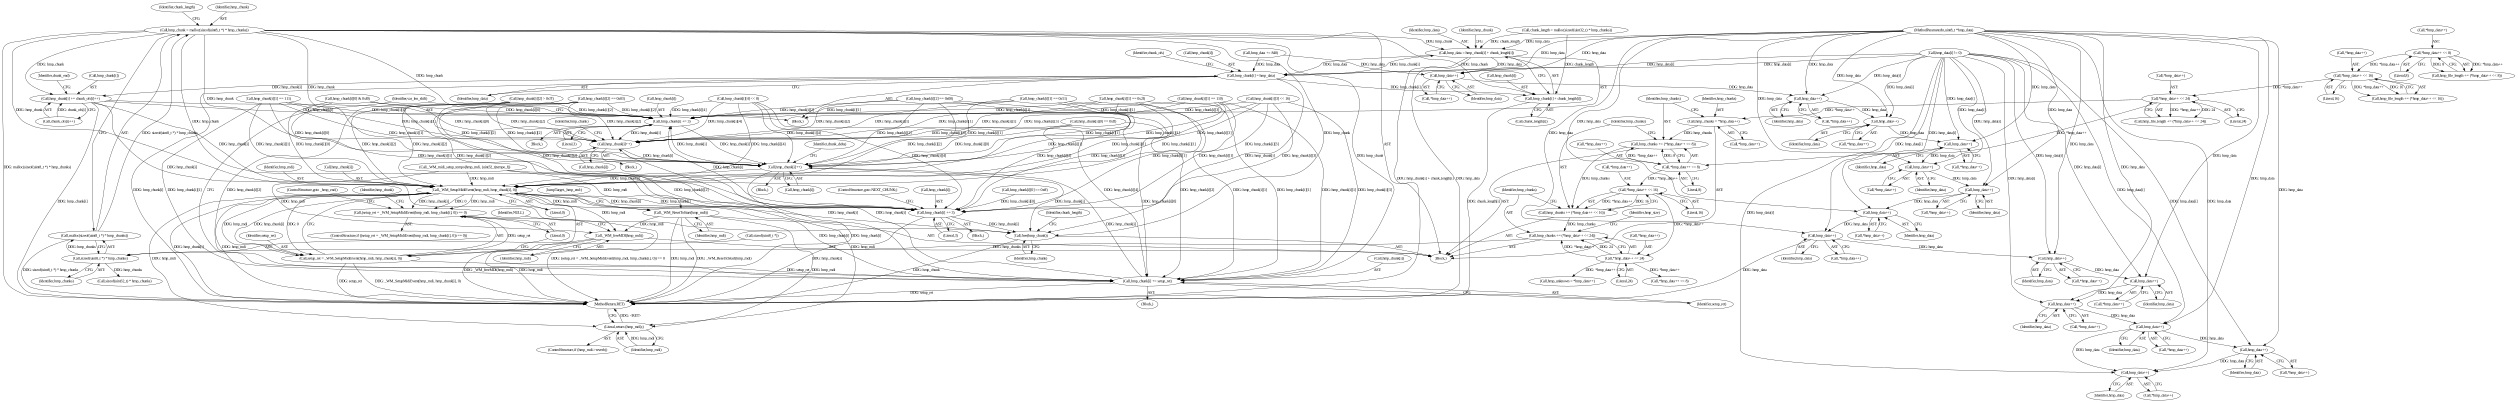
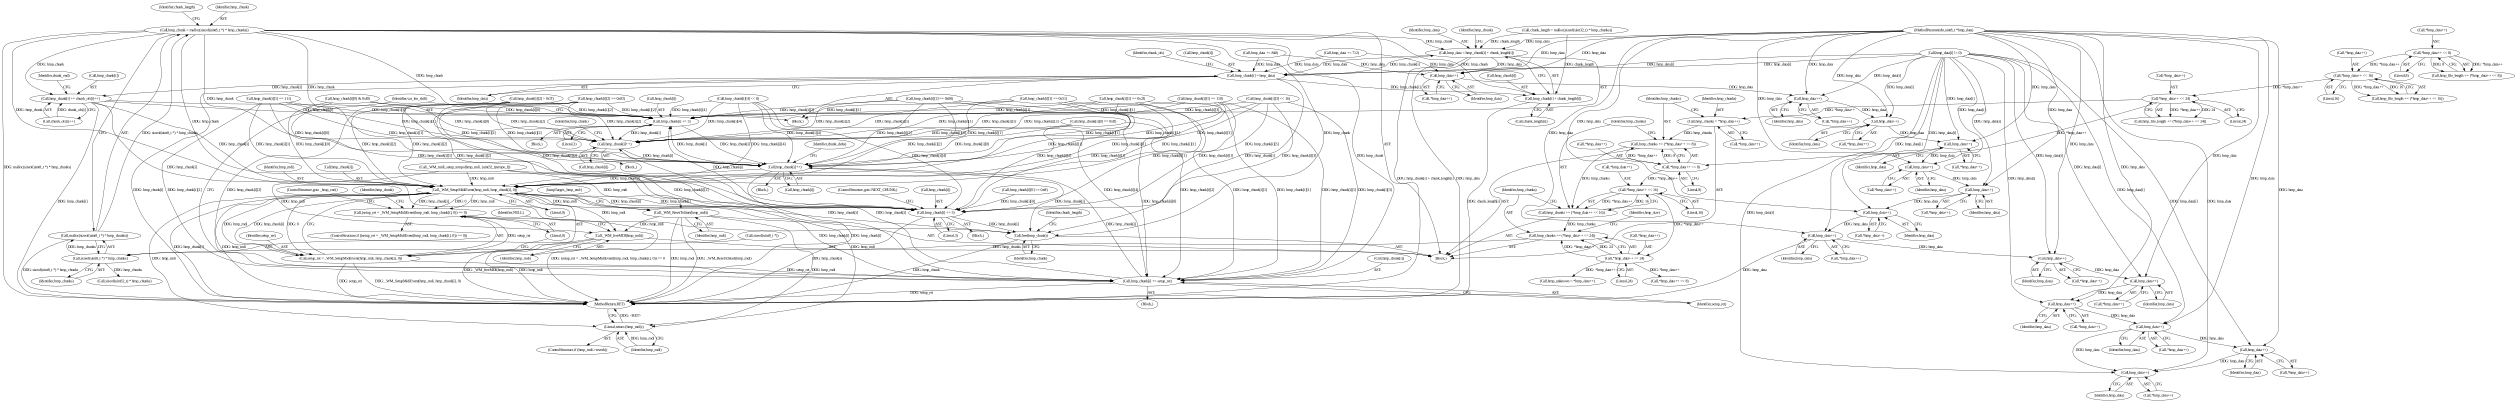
node "(Call,hmp_data += 712)": added
